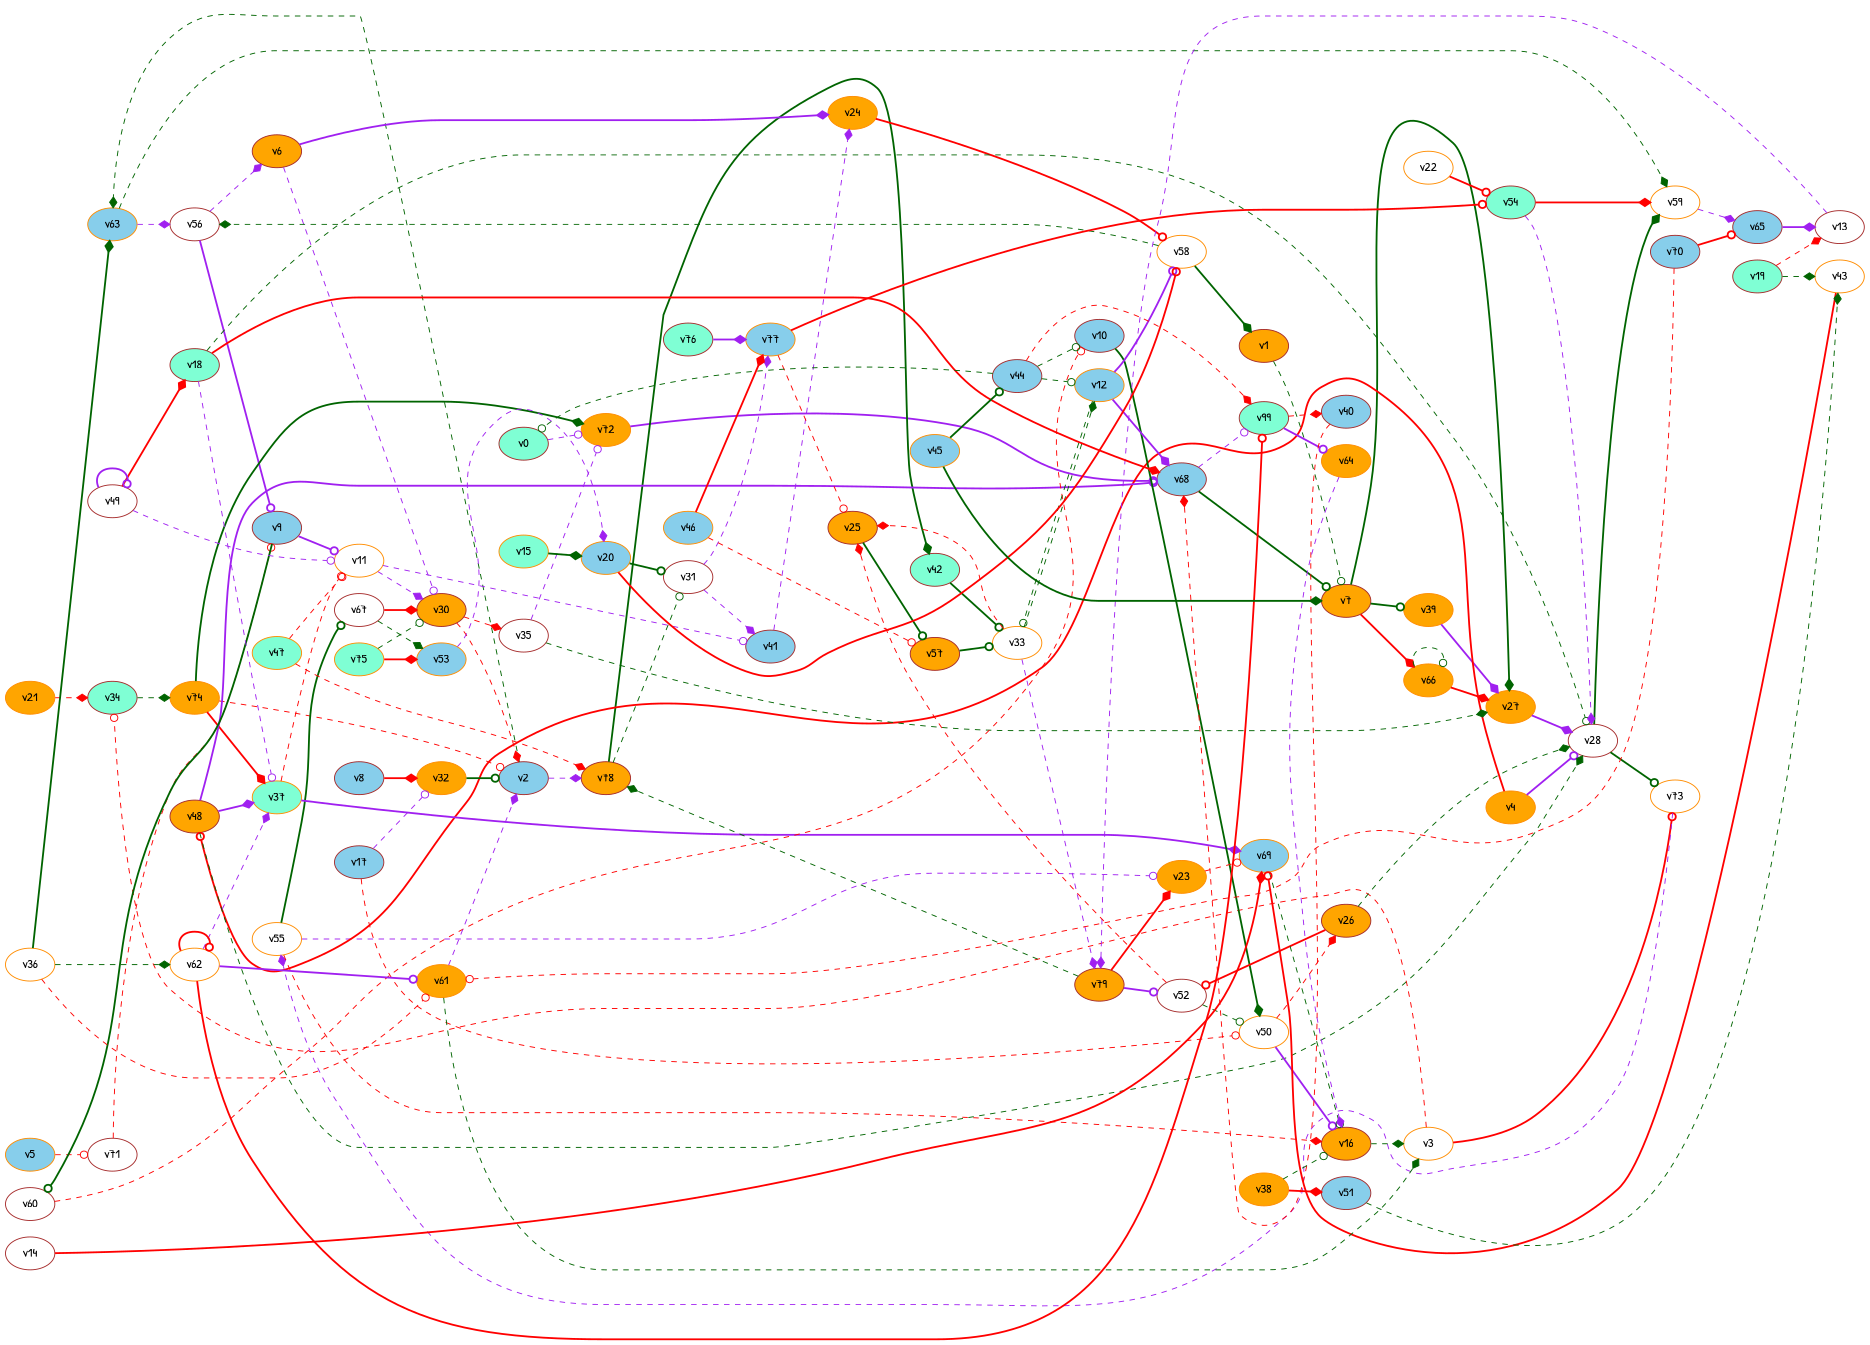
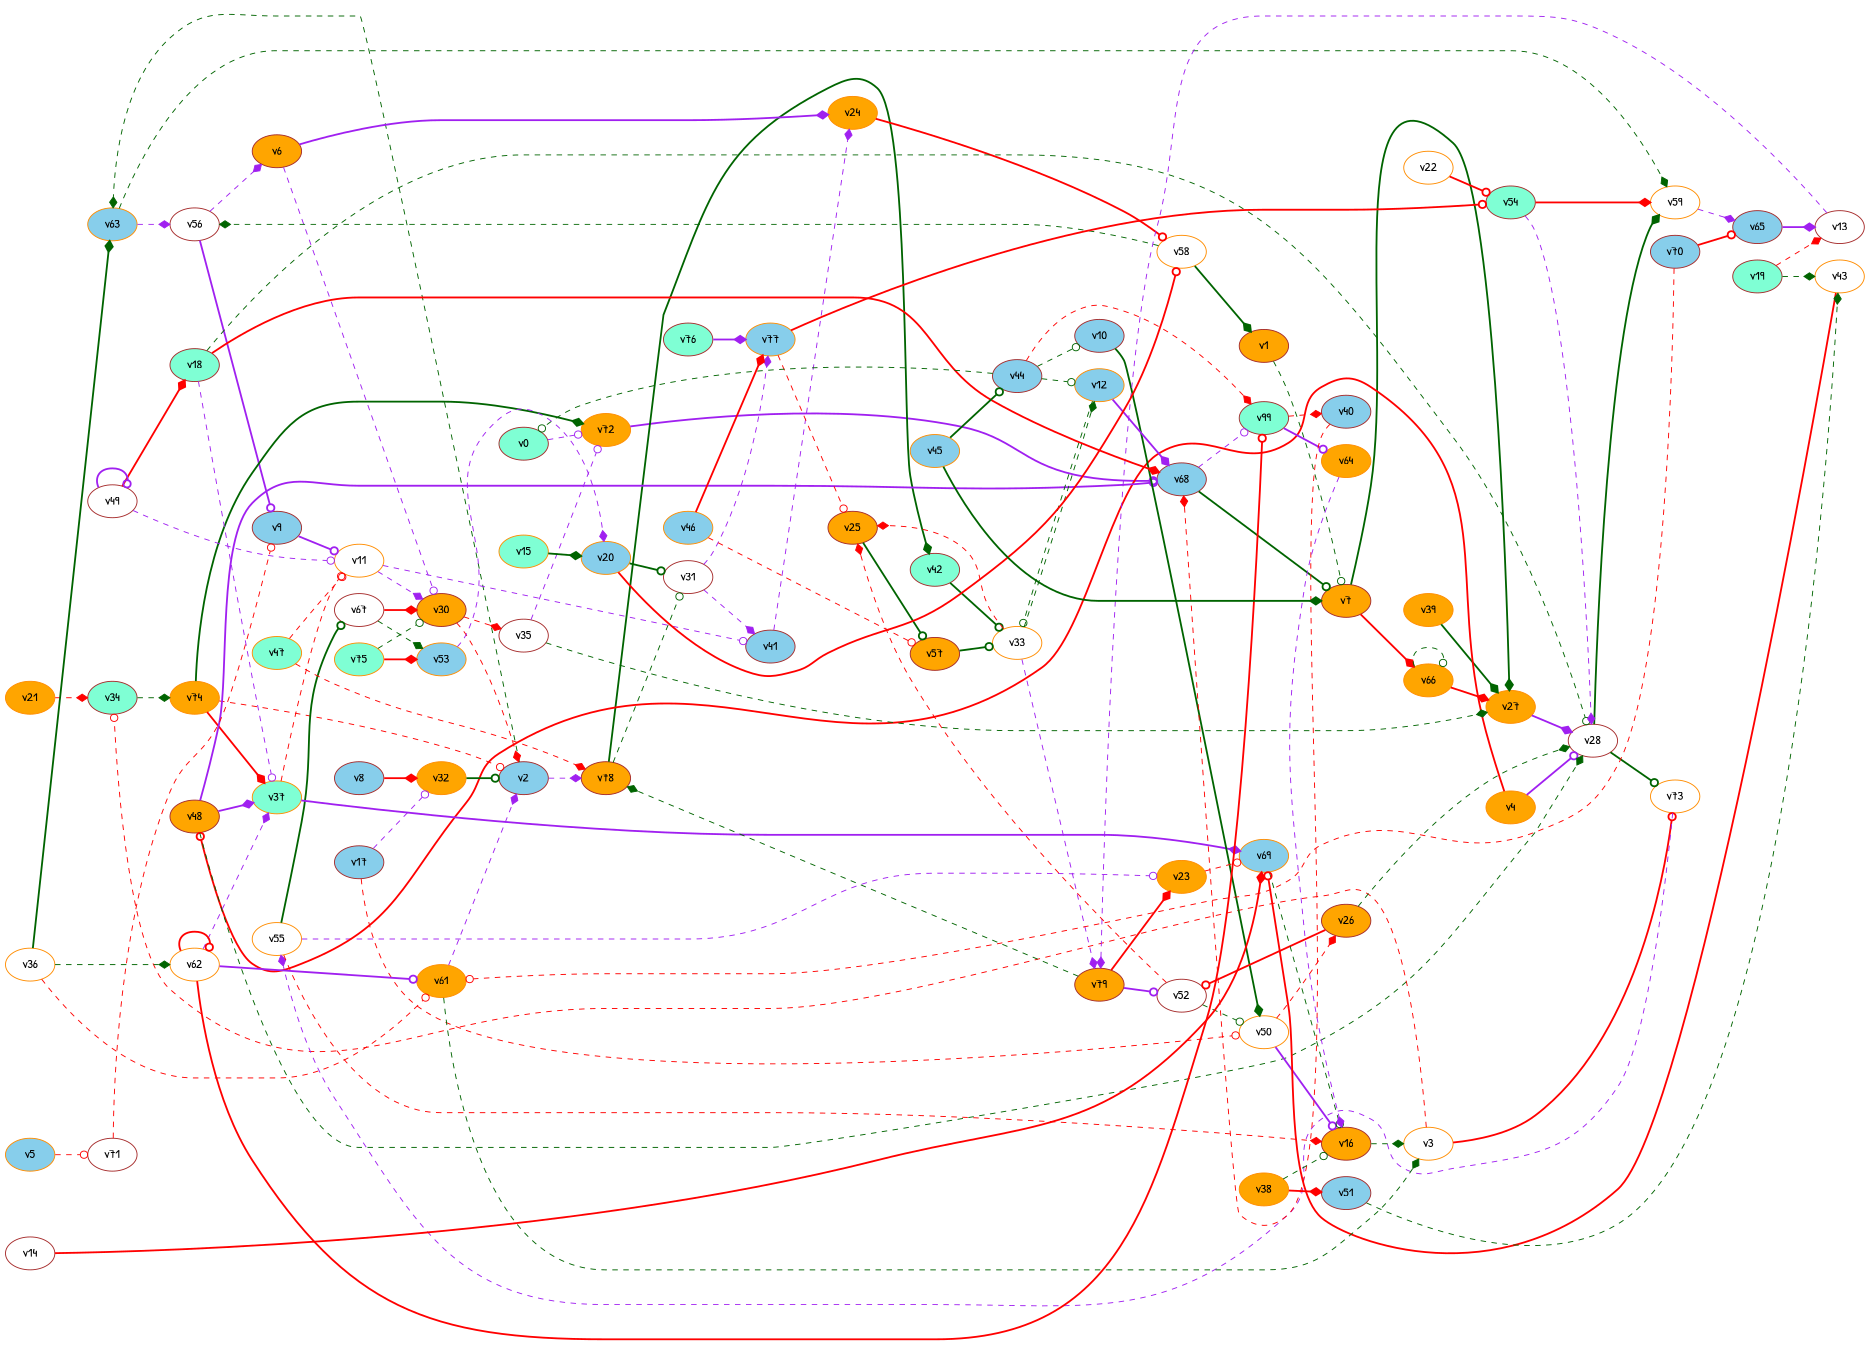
edge "v12" -> "v58": removed
edge "v7" -> "v39": removed
edge "v39" -> "v27": color purple -> darkgreen
node "v60": removed
